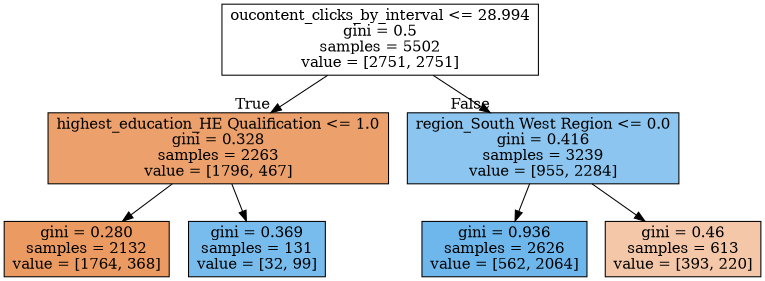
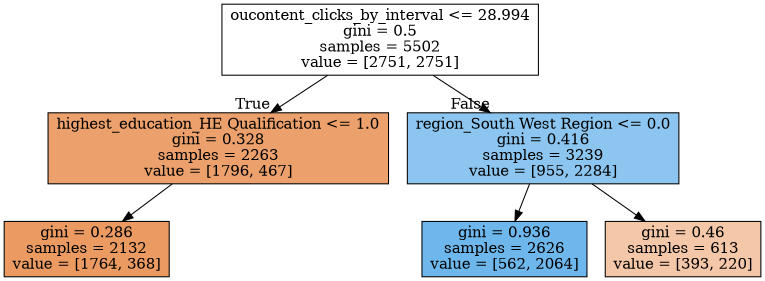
node "gini = 0.280 samples = 2132 value = [1764, 368]": label "gini = 0.280 samples = 2132 value = [1764, 368]" -> "gini = 0.286 samples = 2132 value = [1764, 368]"
node "gini = 0.369 samples = 131 value = [32, 99]": removed
